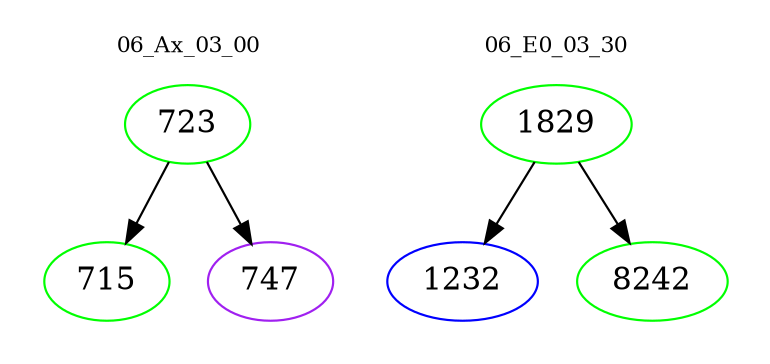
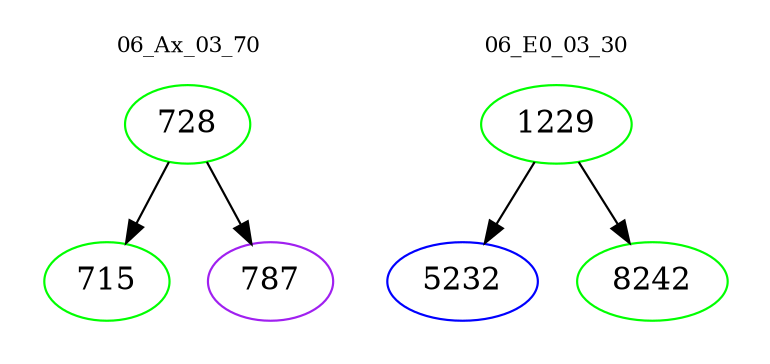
cluster "06_Ax_03_00": label "06_Ax_03_00" -> "06_Ax_03_70"
node "723": label "723" -> "728"
node "1829": label "1829" -> "1229"
node "747": label "747" -> "787"
node "1232": label "1232" -> "5232"
